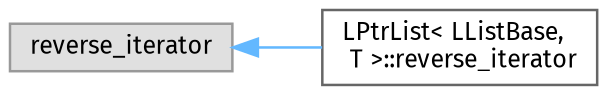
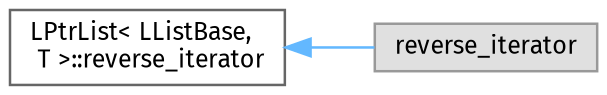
edge "LPtrList< LListBase, T >::reverse_iterator" -> "reverse_iterator": reversed
